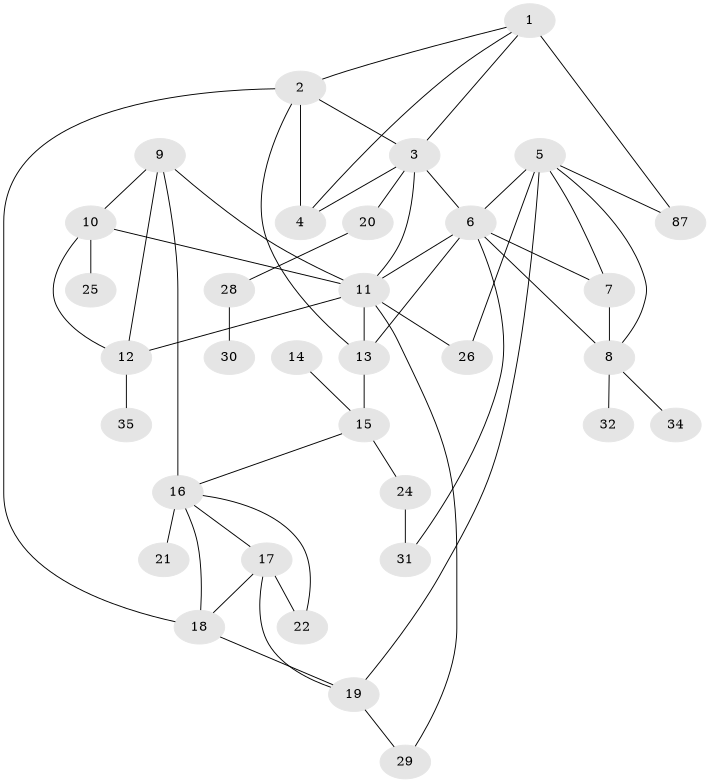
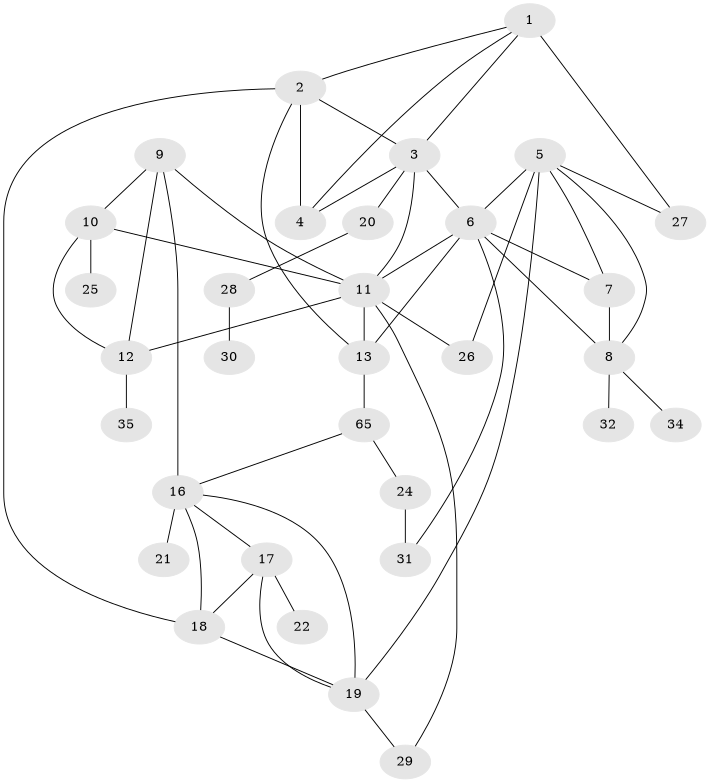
node "87": label "87" -> "27"
node "14": removed
node "15": label "15" -> "65"
edge "16" -- "22": now "16" -- "19"
